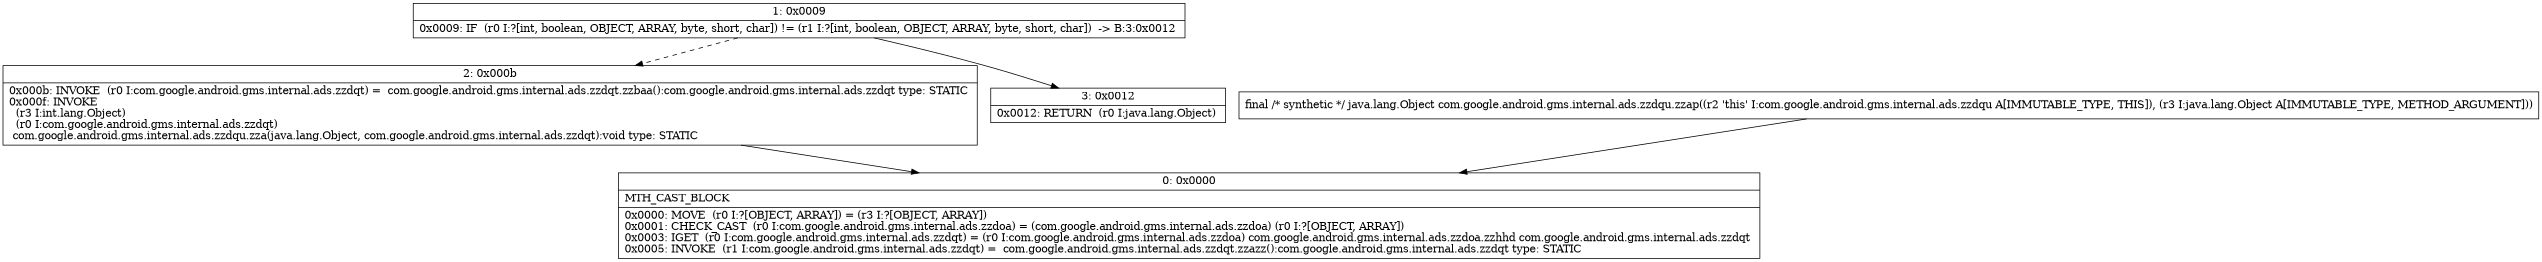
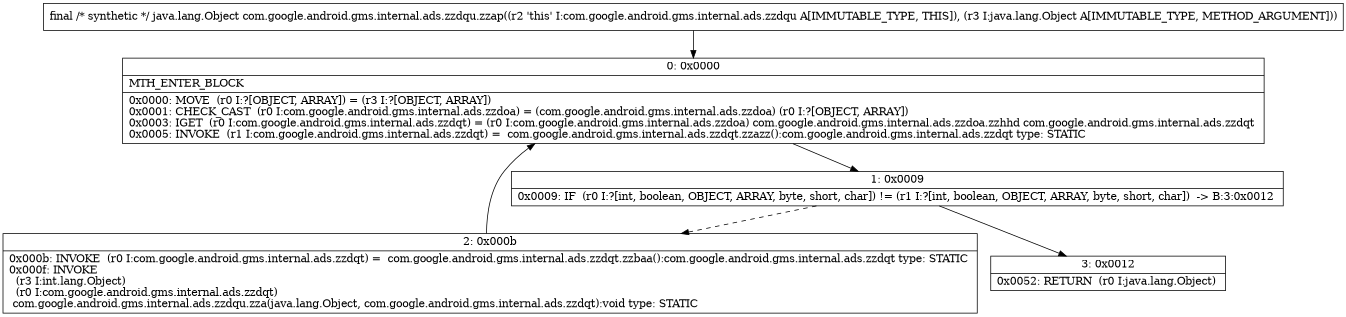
node "3: 0x0012": text "0x0012: RETURN  (r0 I:java.lang.Object)" -> "0x0052: RETURN  (r0 I:java.lang.Object)"
edge "0: 0x0000" -> "1: 0x0009": added
node "0: 0x0000": text "MTH_CAST_BLOCK" -> "MTH_ENTER_BLOCK"
